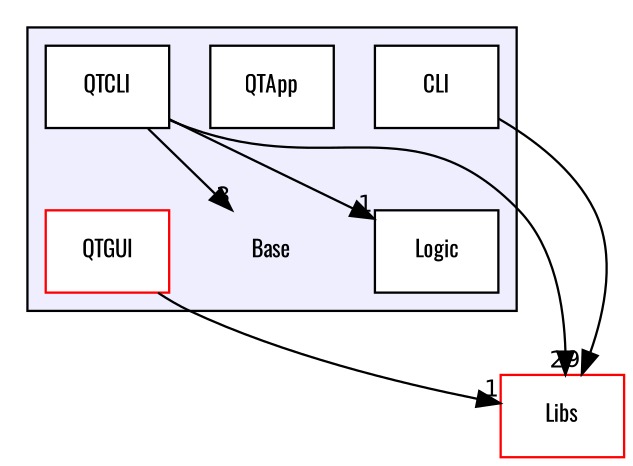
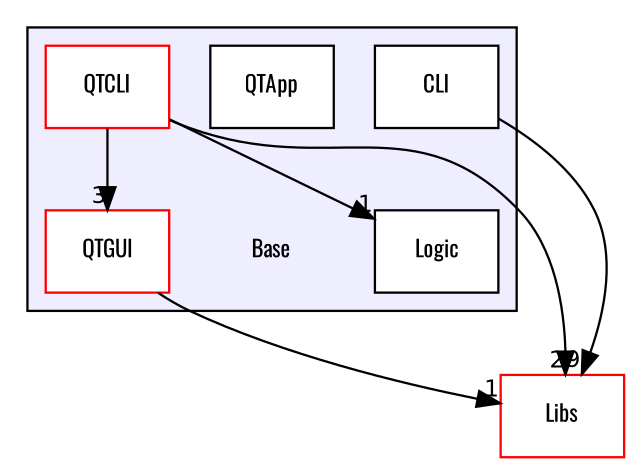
node "QTCLI": color black -> red
edge "QTCLI" -> "Base": now "QTCLI" -> "QTGUI"
